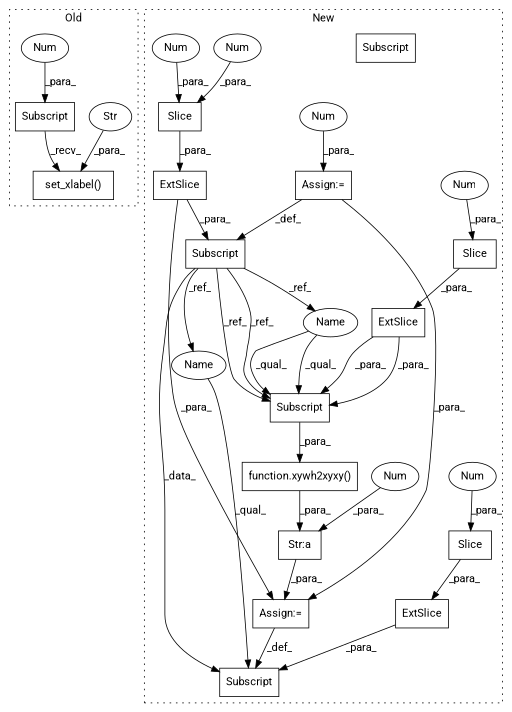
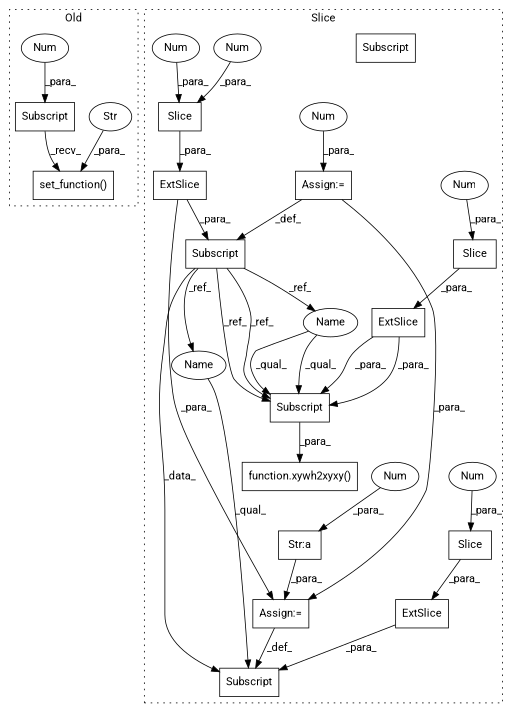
cluster "New": label "New" -> "Slice"
node "set_xlabel()": label "set_xlabel()" -> "set_function()"
edge "function.xywh2xyxy()" -> "Str:a": removed, label "_para_"
